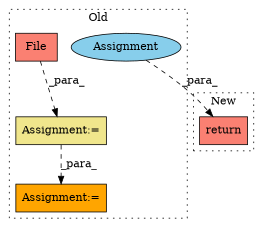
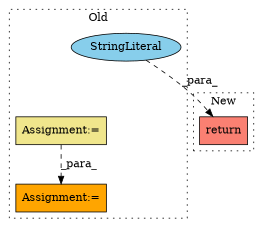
node "File": removed
node "Assignment": label "Assignment" -> "StringLiteral"
